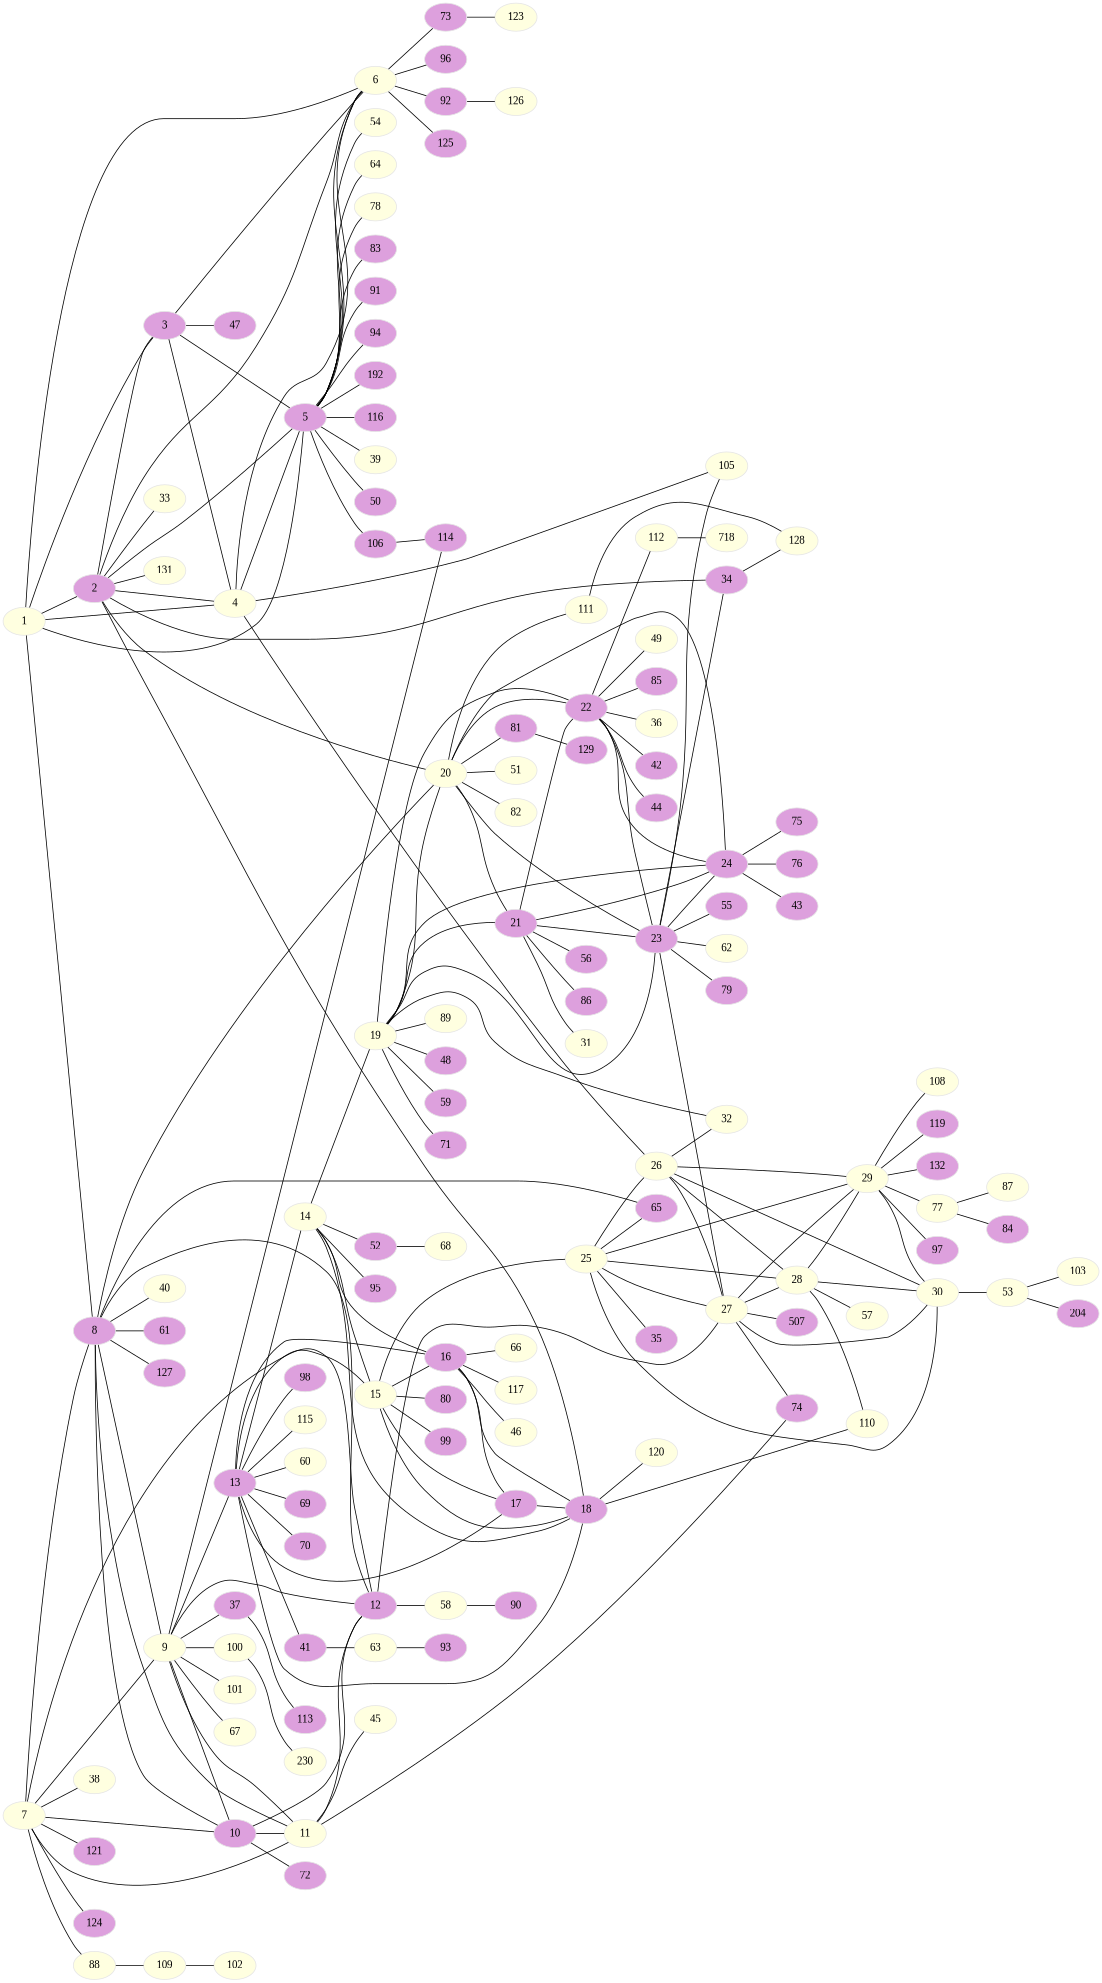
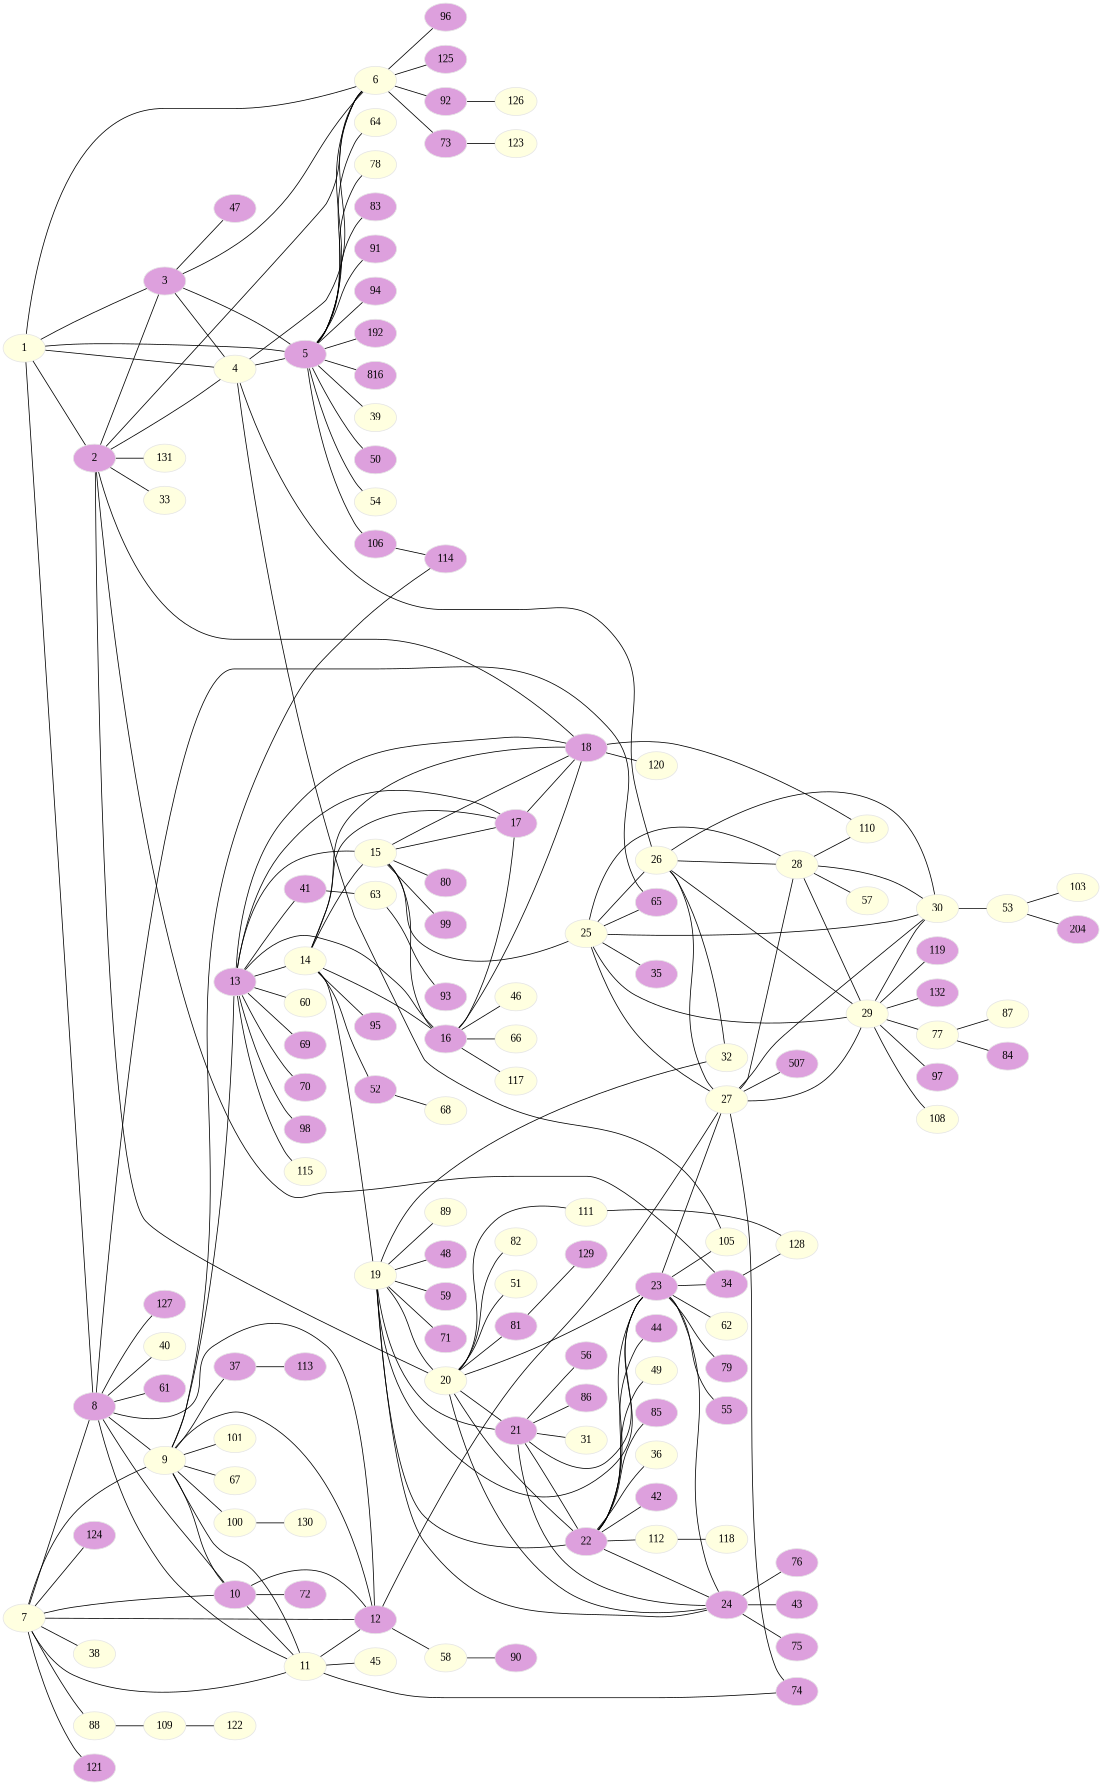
node "116": label "116" -> "816"
edge "5" -- "2": removed
node "718": label "718" -> "118"
edge "17" -- "14": added
edge "20" -- "8": removed
node "230": label "230" -> "130"
node "102": label "102" -> "122"
